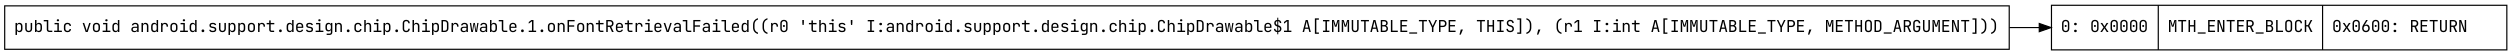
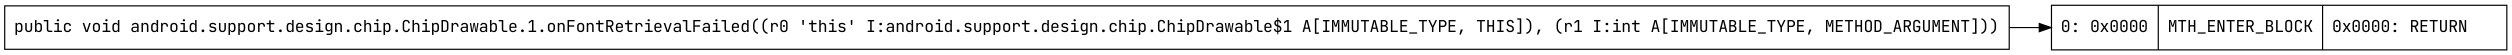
node "0: 0x0000": text "0x0600: RETURN" -> "0x0000: RETURN"
